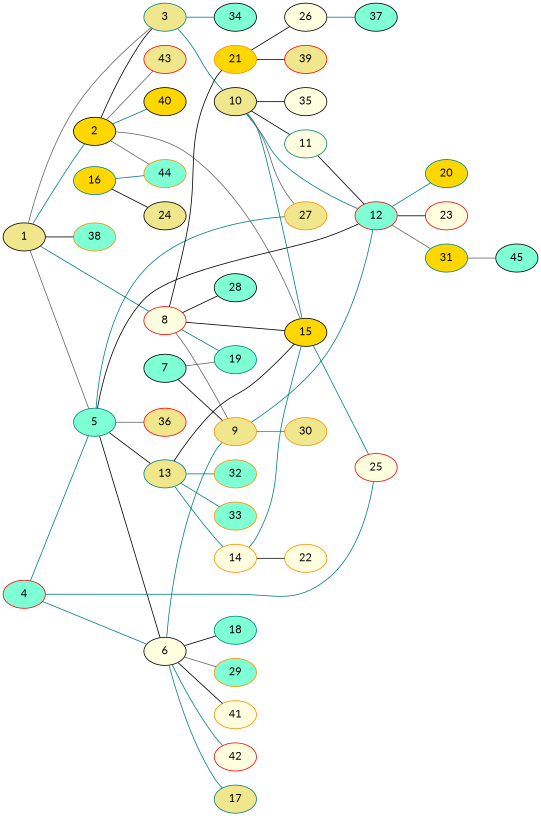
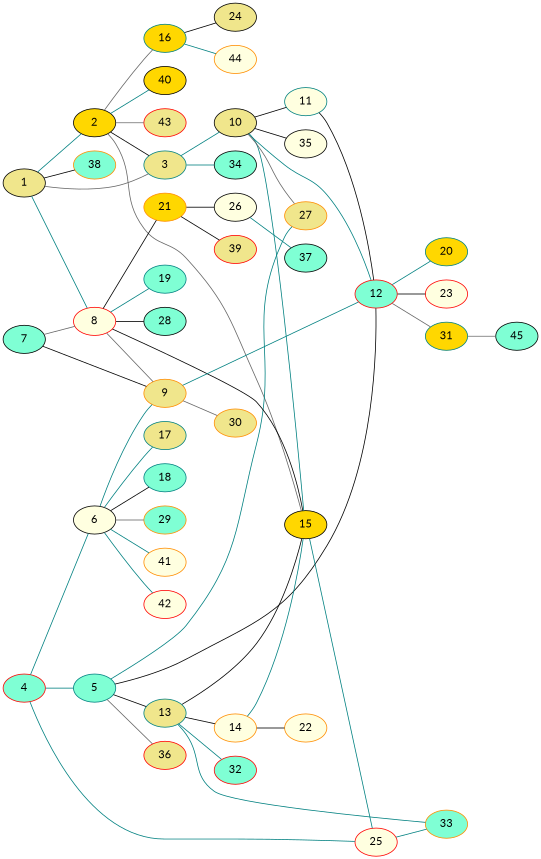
edge "2" -- "44": now "2" -- "16"
node "44": fillcolor aquamarine -> lightyellow
edge "1" -- "5": removed
edge "19" -- "7": now "8" -- "7"
node "32": color darkorange -> red
edge "13" -- "14": color teal -> black
edge "5" -- "6": removed
edge "6" -- "41": color black -> teal
edge "33" -- "25": added
